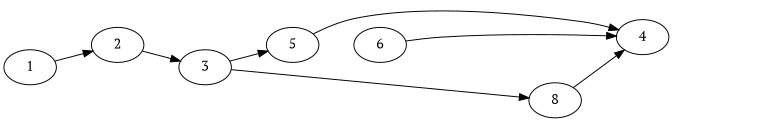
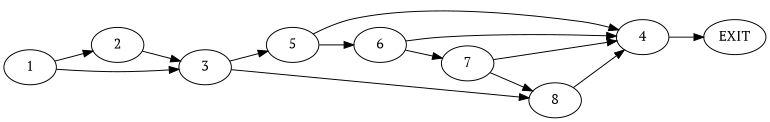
node "EXIT": added
edge "5" -> "6": added
node "7": added
edge "1" -> "3": added
